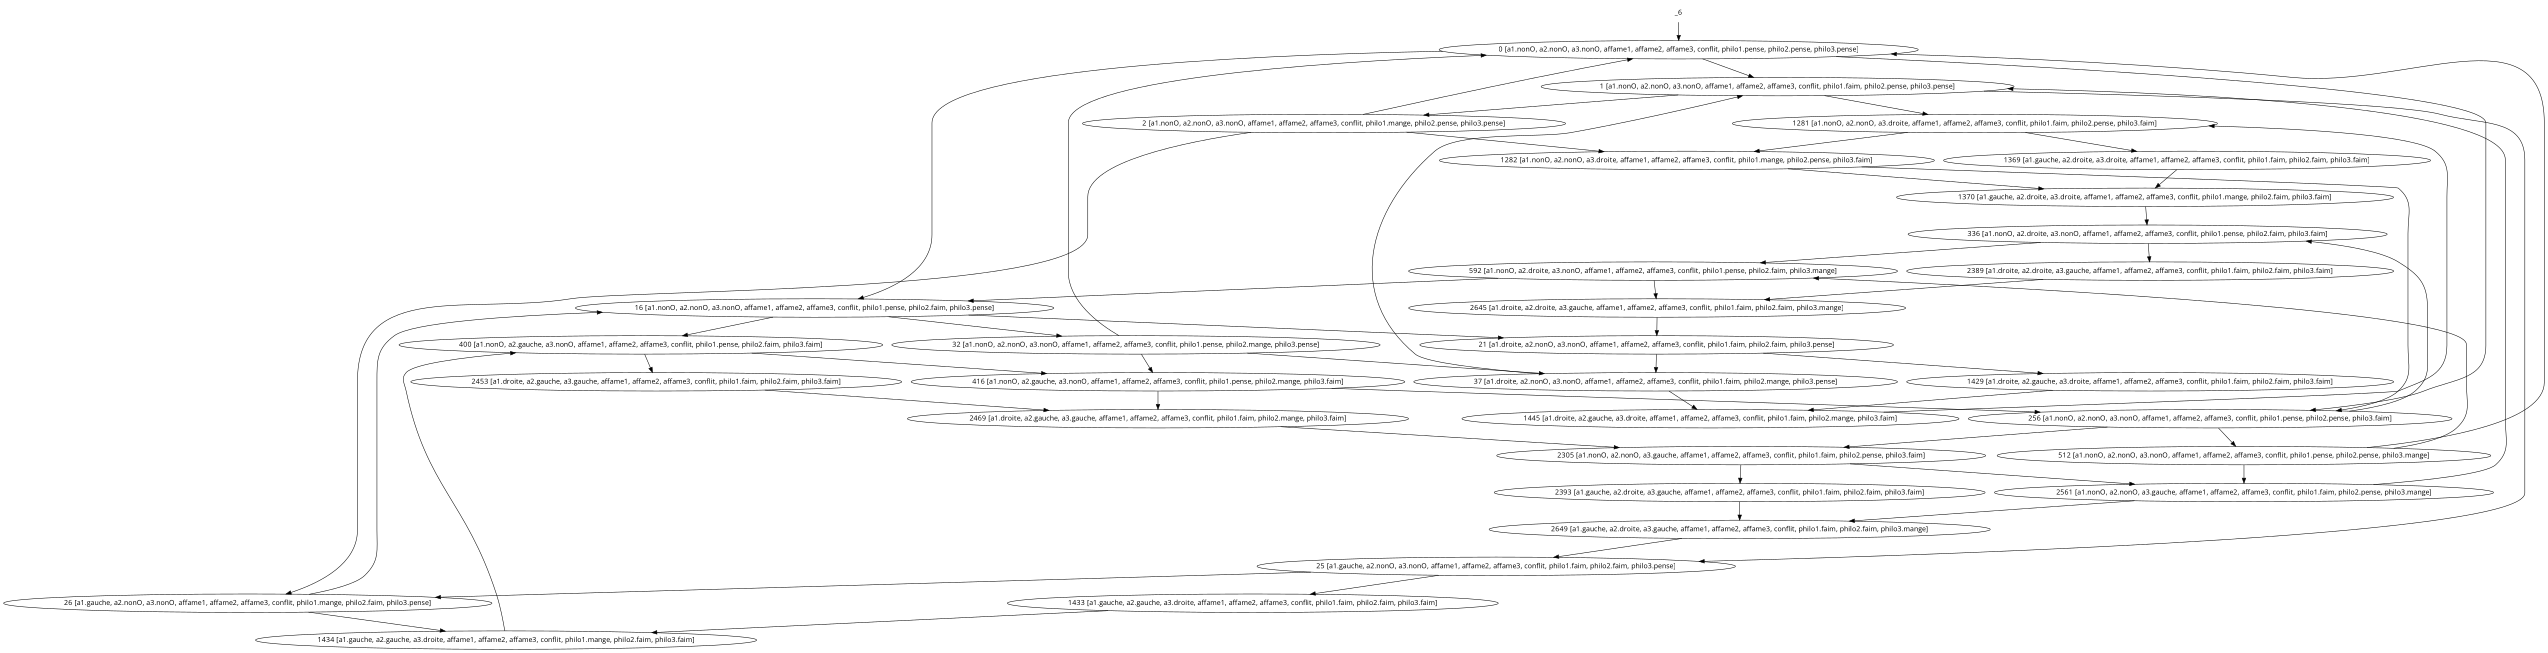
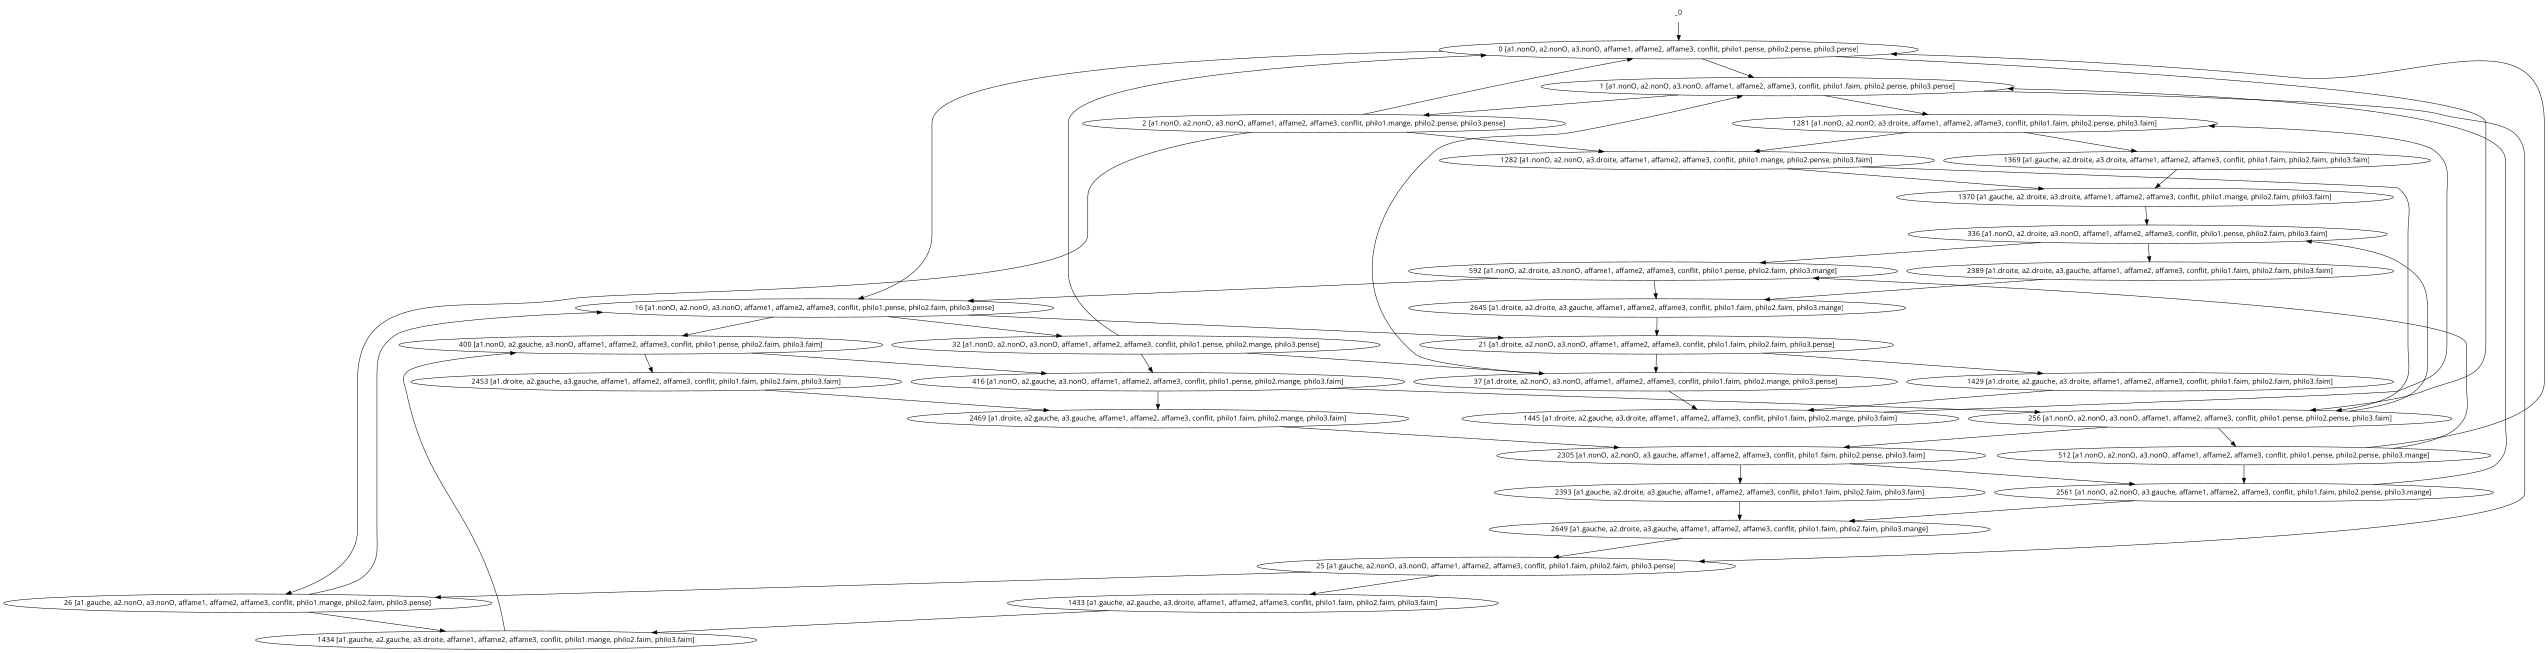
node "_6": label "_6" -> "_0"
